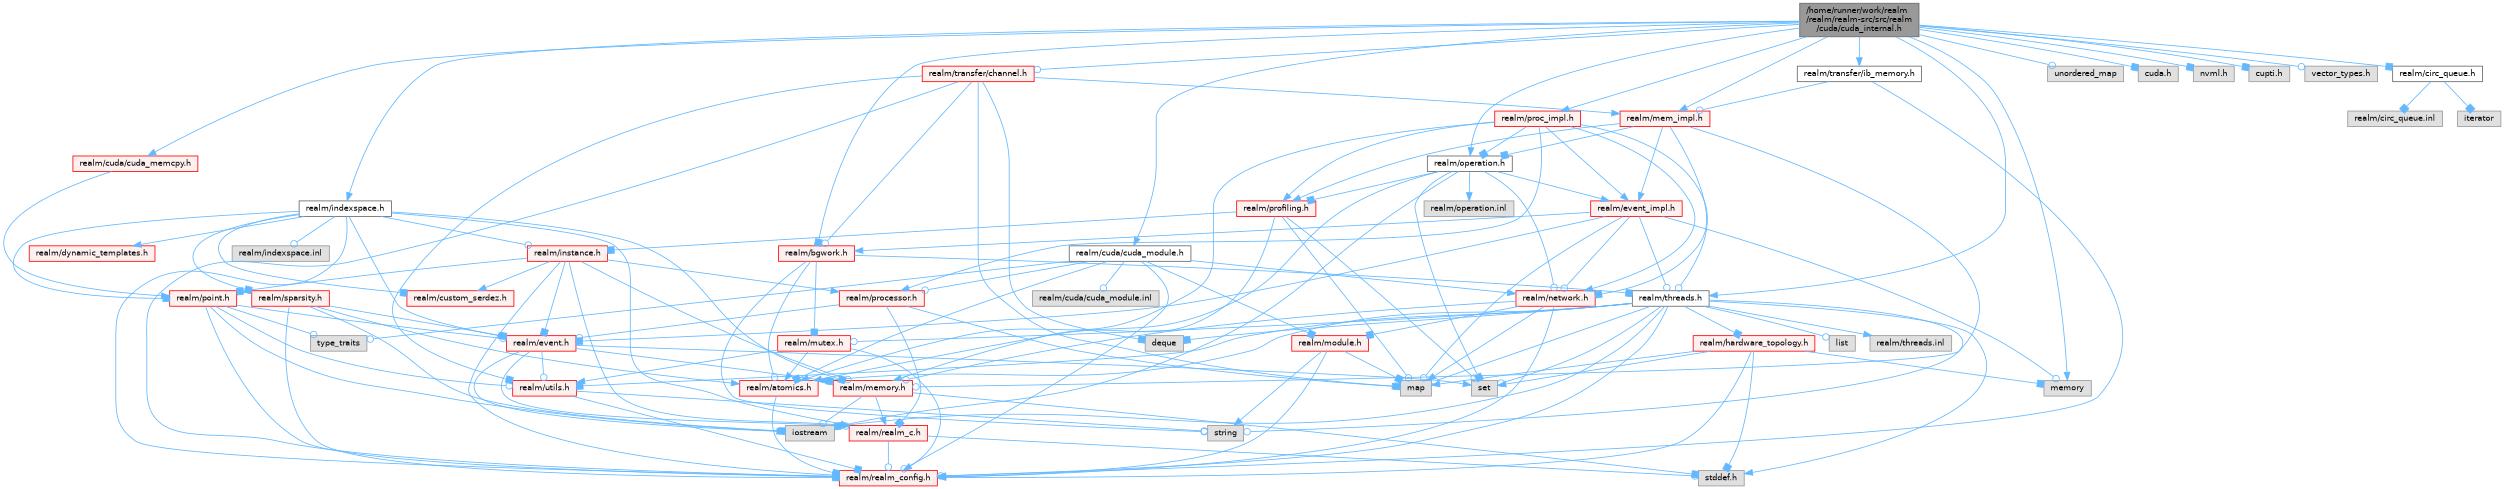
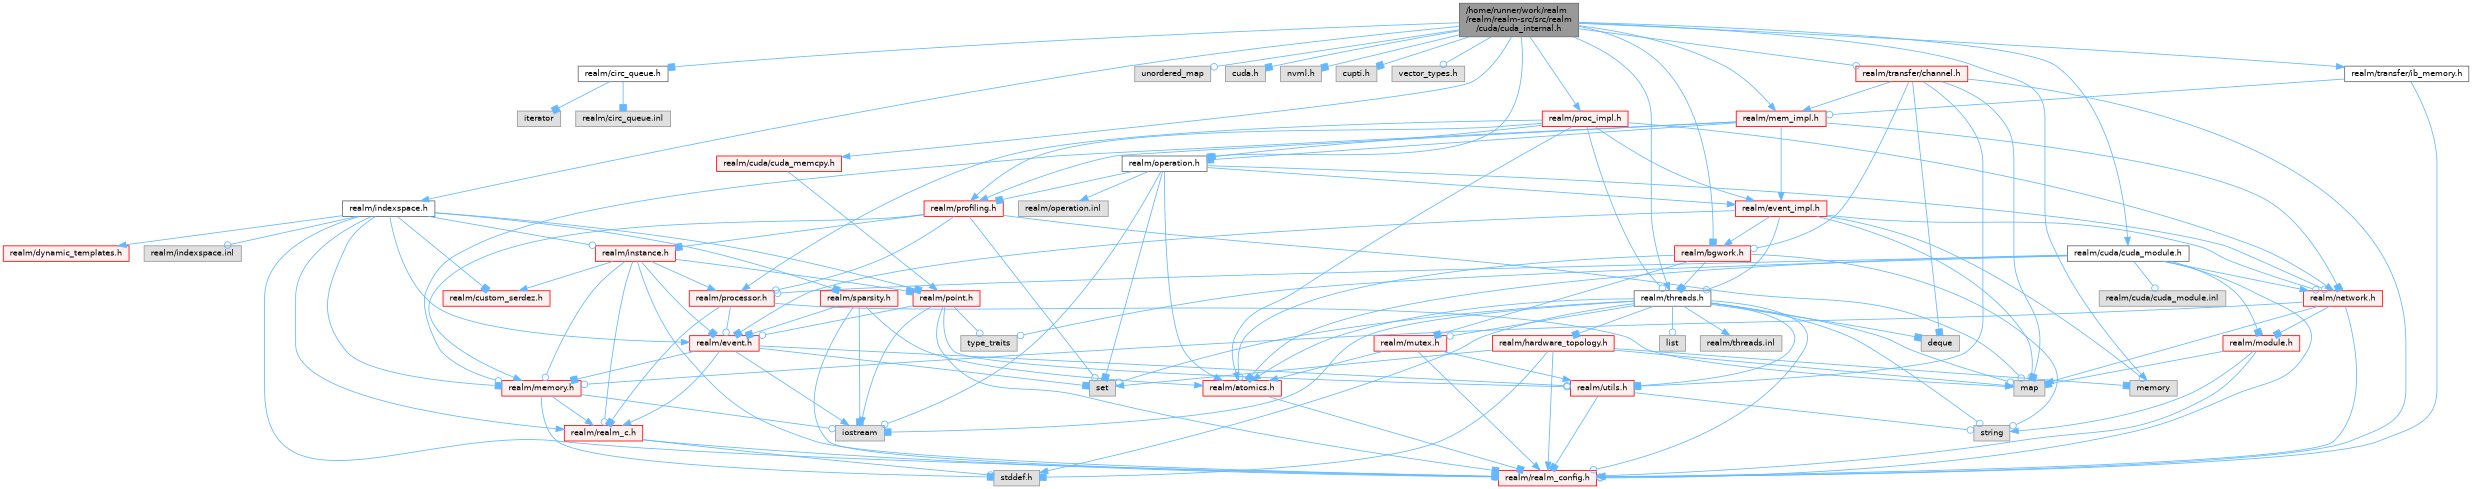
edge "realm/profiling.h" -> "realm/processor.h": added
edge "realm/event.h" -> "set": arrowhead normal -> box
